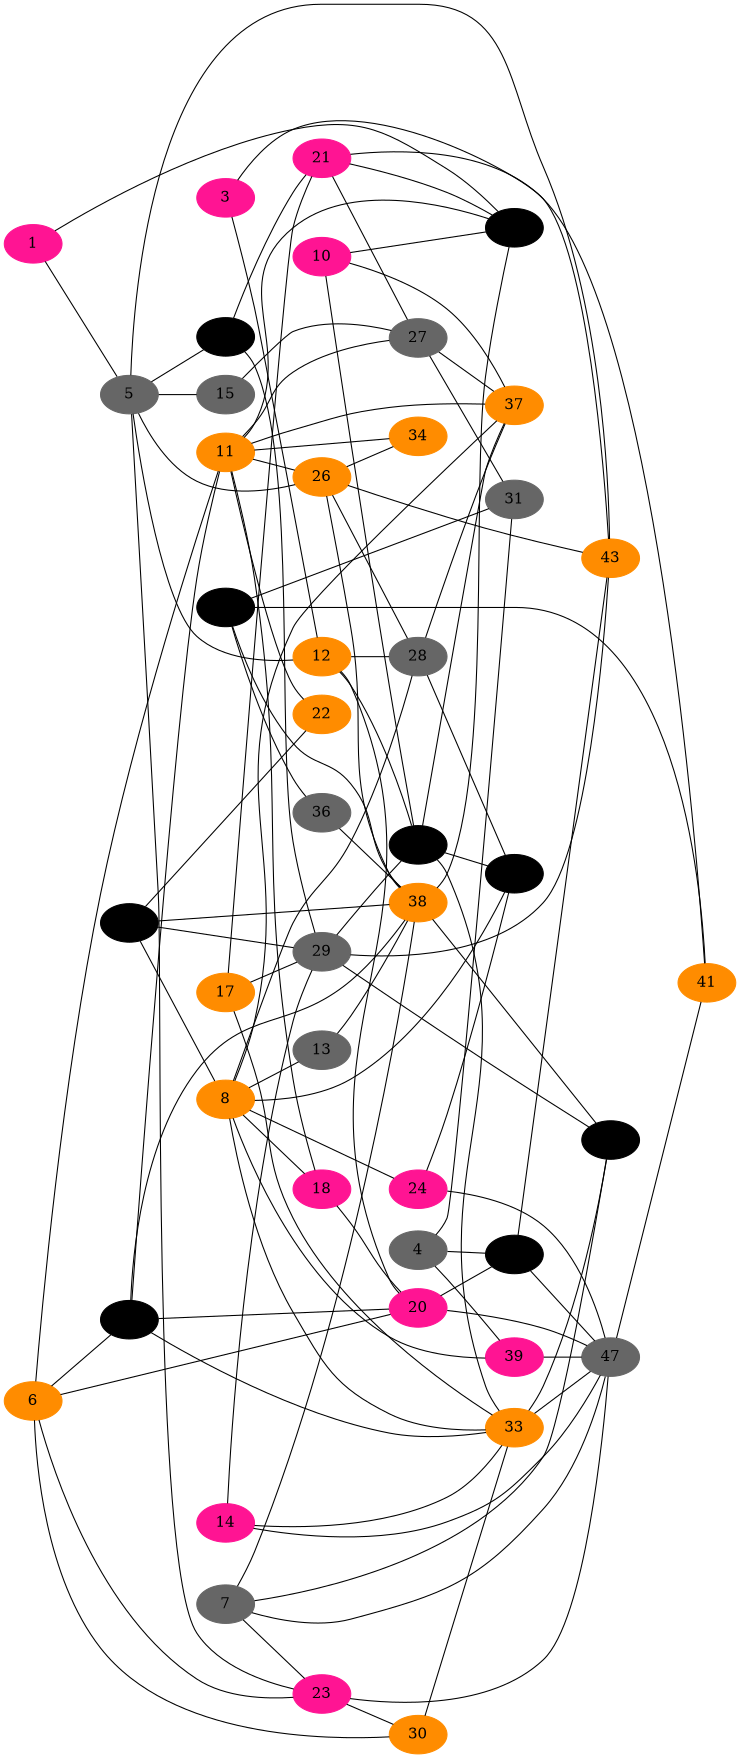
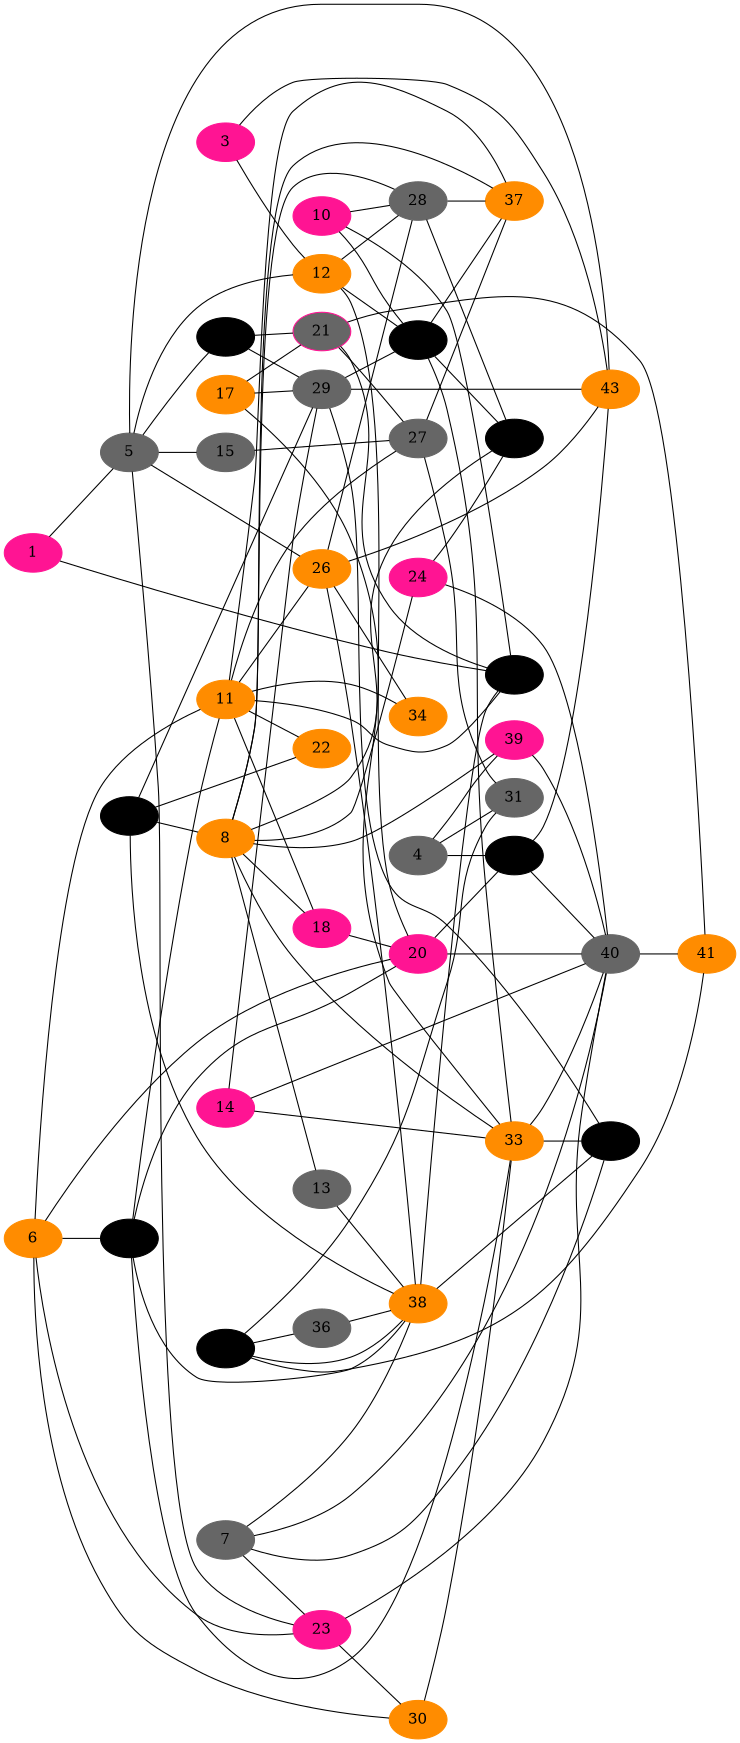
node "21": fillcolor deeppink -> gray40
edge "10" -- "37": now "10" -- "28"
node "47": label "47" -> "40"
